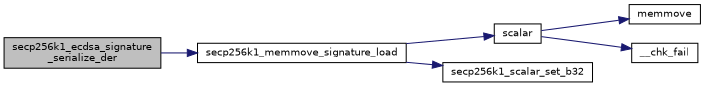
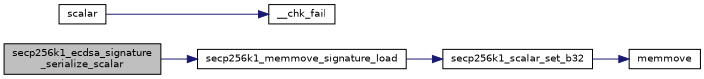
edge "scalar" -> "memmove": now "secp256k1_scalar_set_b32" -> "memmove"
edge "secp256k1_memmove_signature_load" -> "scalar": removed
node "secp256k1_ecdsa_signature _serialize_der": label "secp256k1_ecdsa_signature _serialize_der" -> "secp256k1_ecdsa_signature _serialize_scalar"
